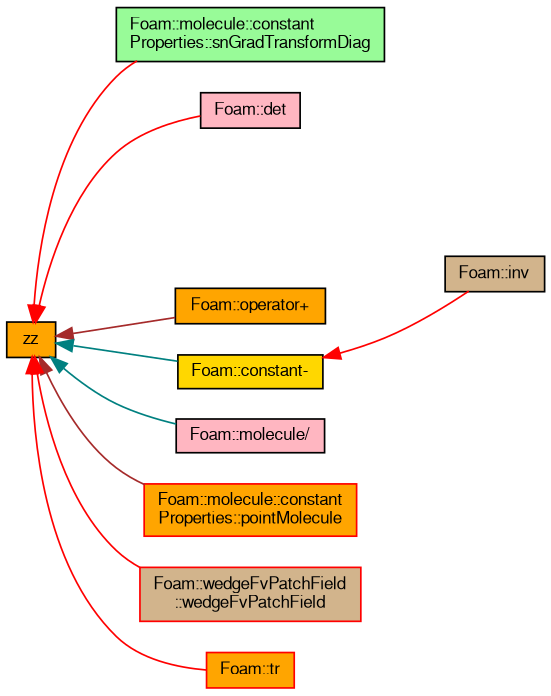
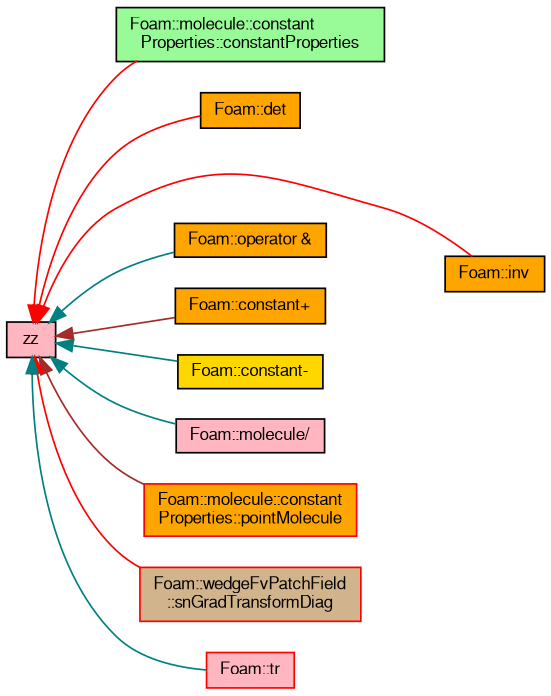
node "Foam::molecule::constant Properties::snGradTransformDiag": label "Foam::molecule::constant Properties::snGradTransformDiag" -> "Foam::molecule::constant Properties::constantProperties"
node "Foam::det": fillcolor lightpink -> orange
node "Foam::operator &": added
node "Foam::inv": fillcolor tan -> orange
node "Foam::operator+": label "Foam::operator+" -> "Foam::constant+"
edge "Foam::inv" -> "Foam::constant-": now "Foam::inv" -> "zz"
node "zz": fillcolor orange -> lightpink
edge "Foam::tr" -> "zz": color red -> teal
node "Foam::wedgeFvPatchField ::wedgeFvPatchField": label "Foam::wedgeFvPatchField ::wedgeFvPatchField" -> "Foam::wedgeFvPatchField ::snGradTransformDiag"
node "Foam::tr": fillcolor orange -> lightpink
